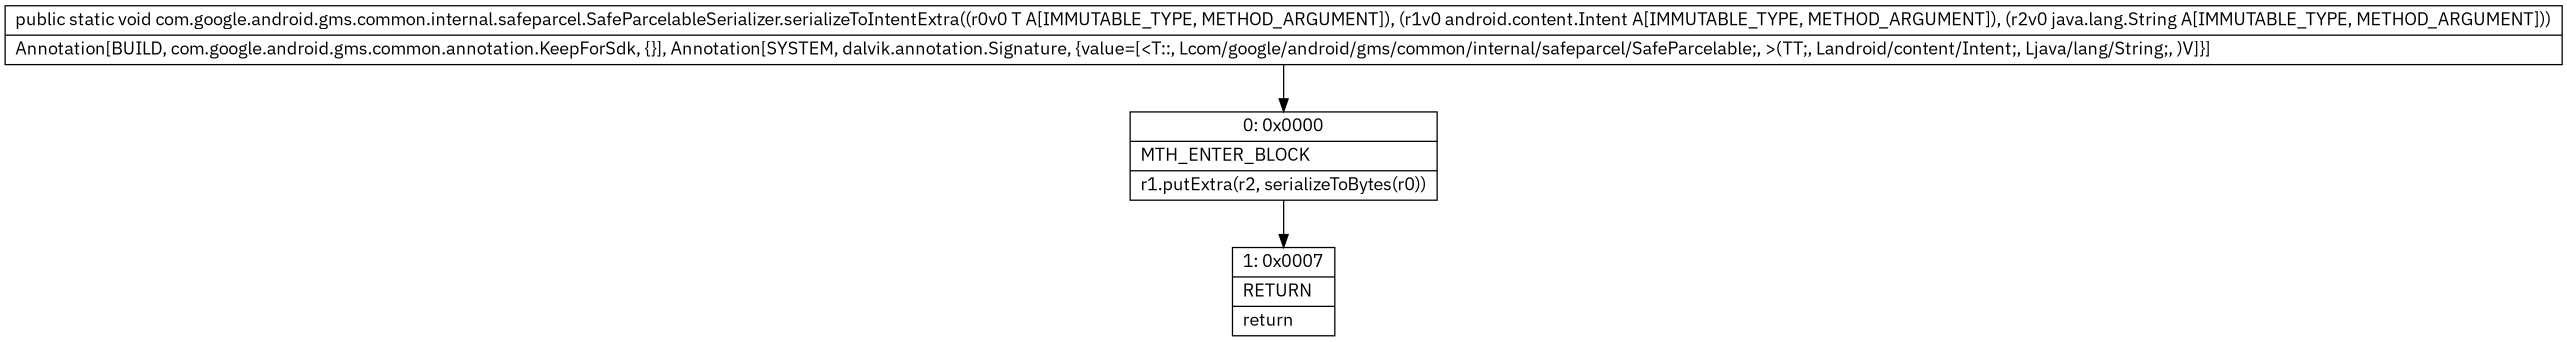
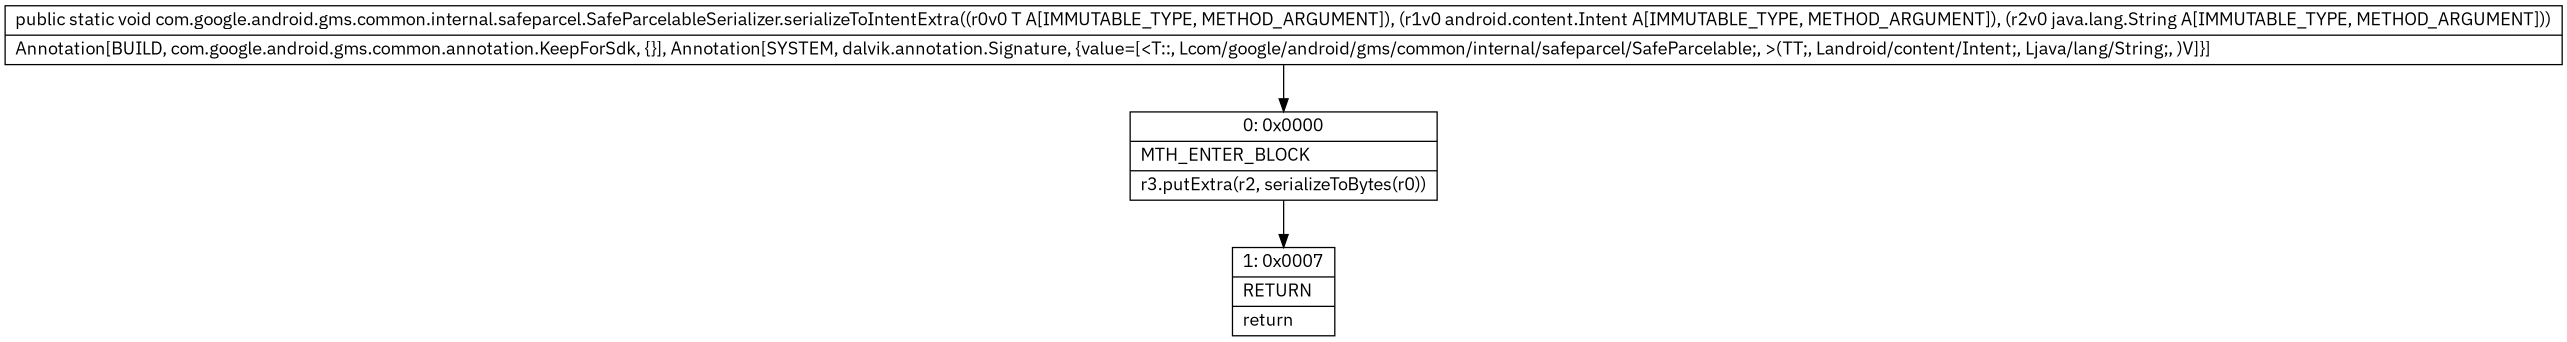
node "0: 0x0000": text "r1.putExtra(r2, serializeToBytes(r0))" -> "r3.putExtra(r2, serializeToBytes(r0))"
